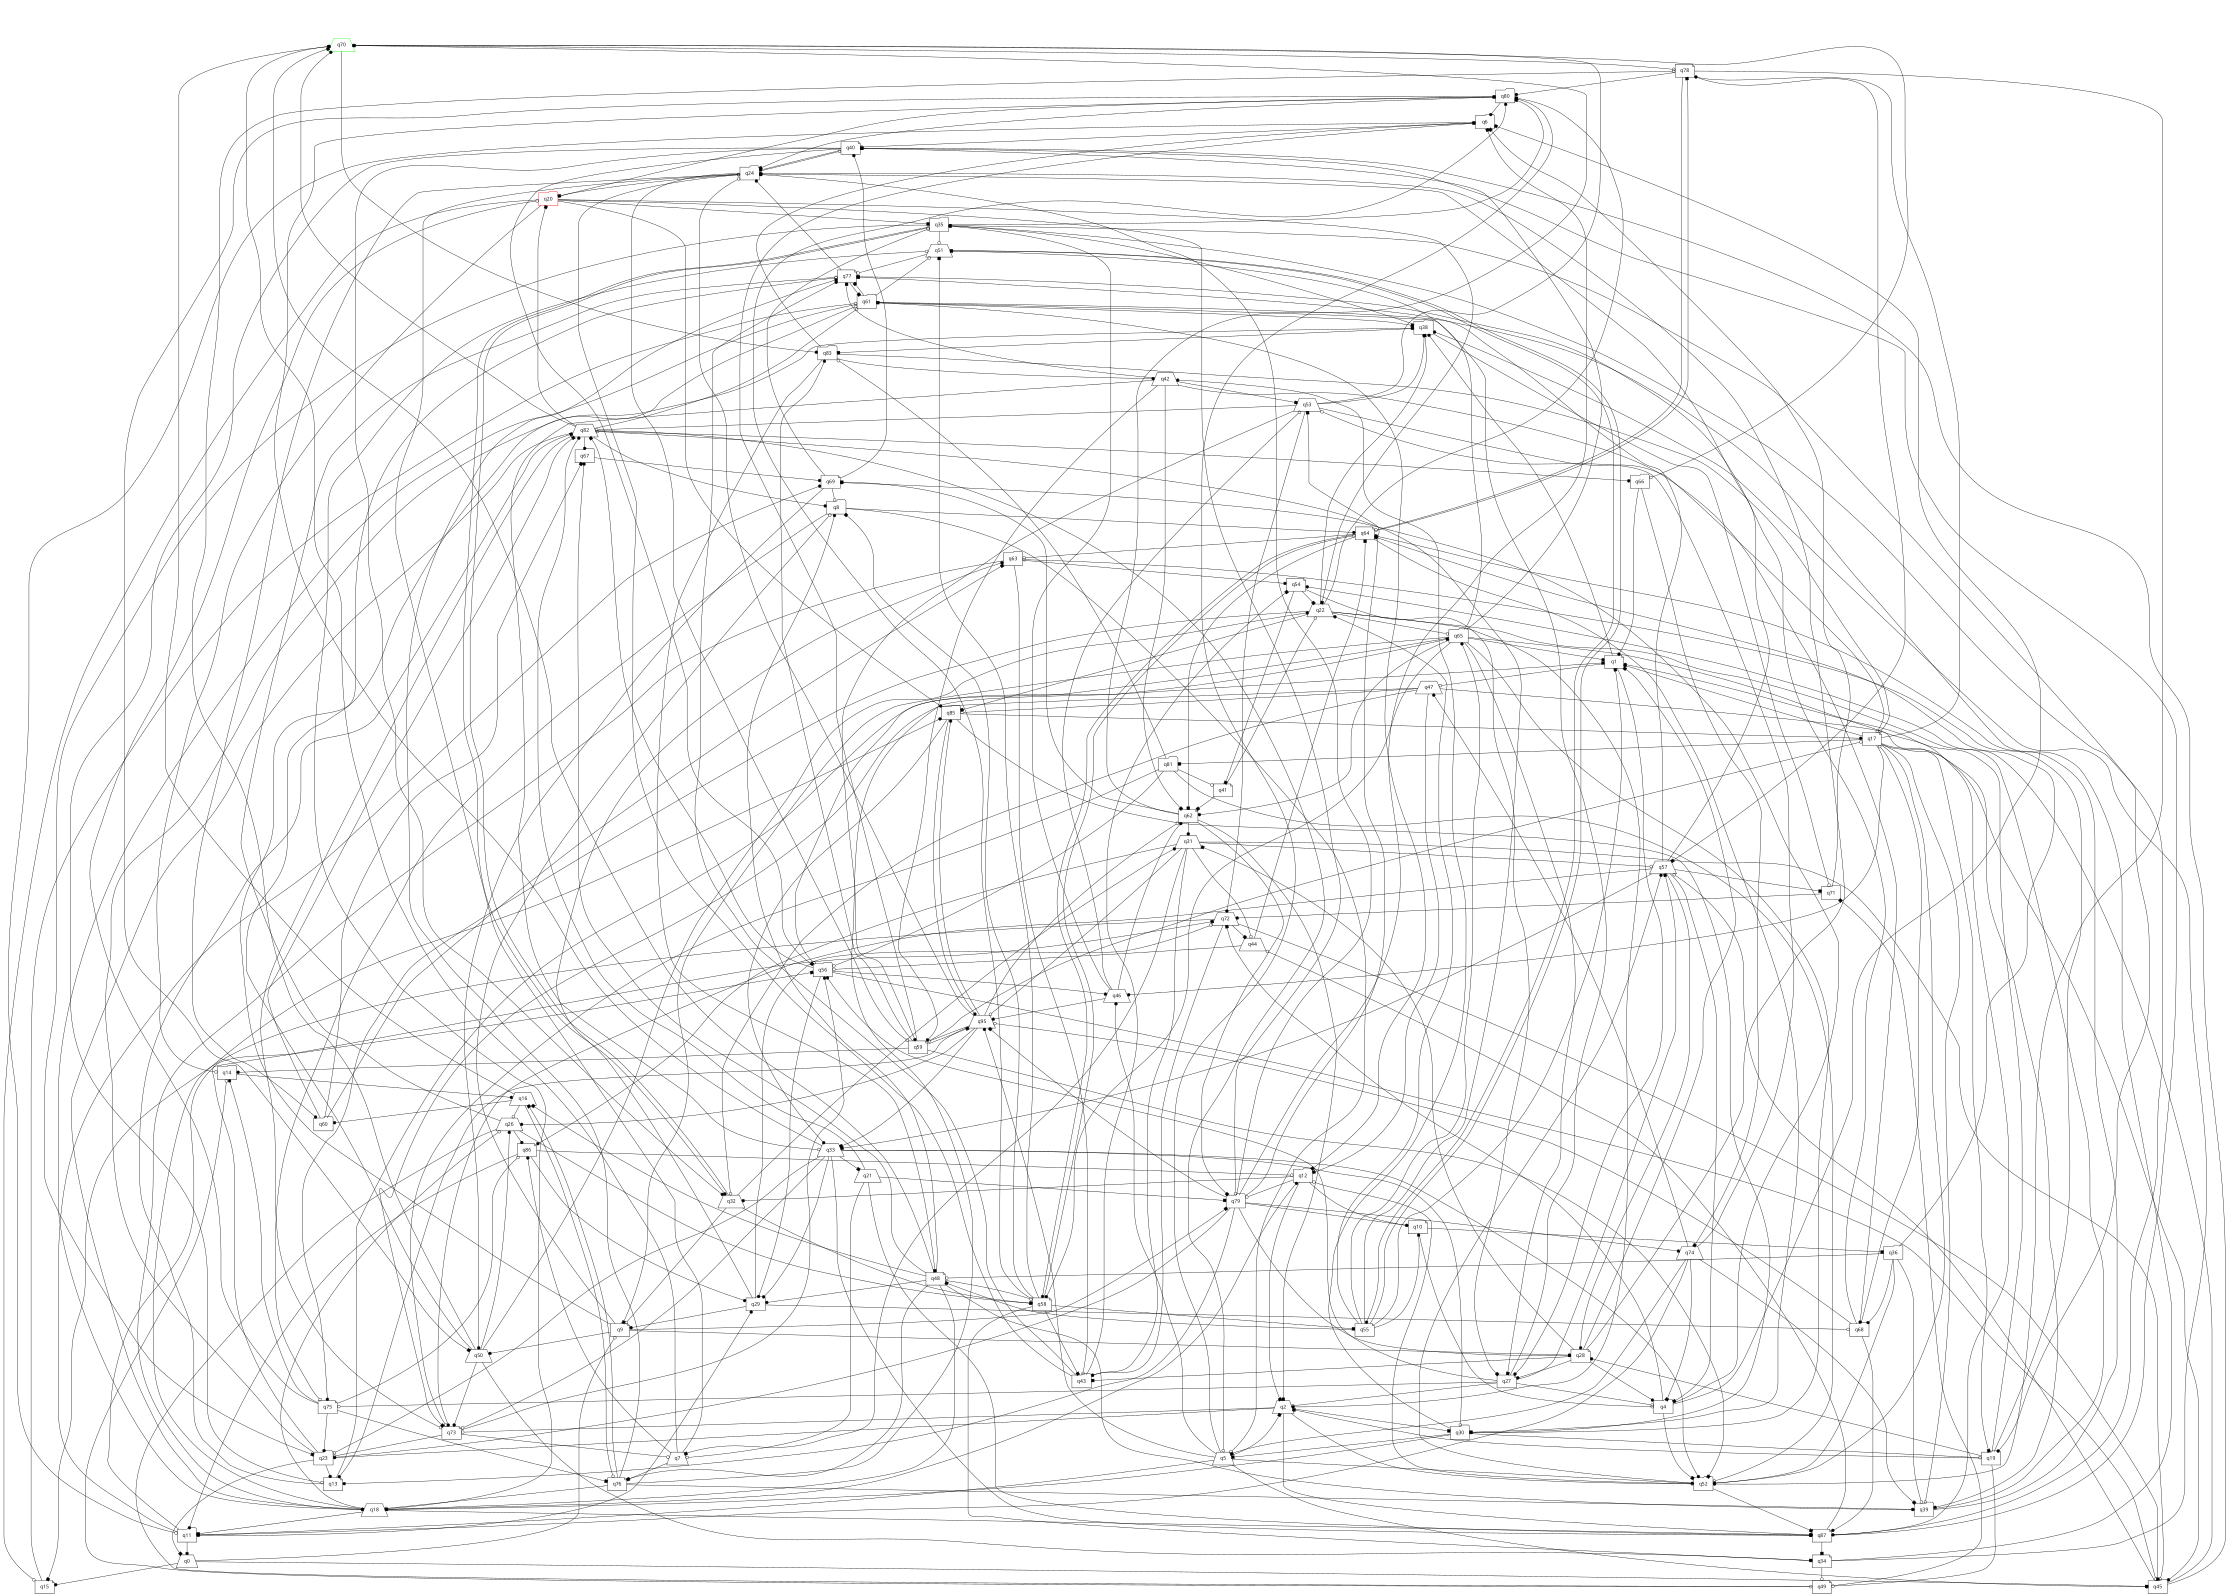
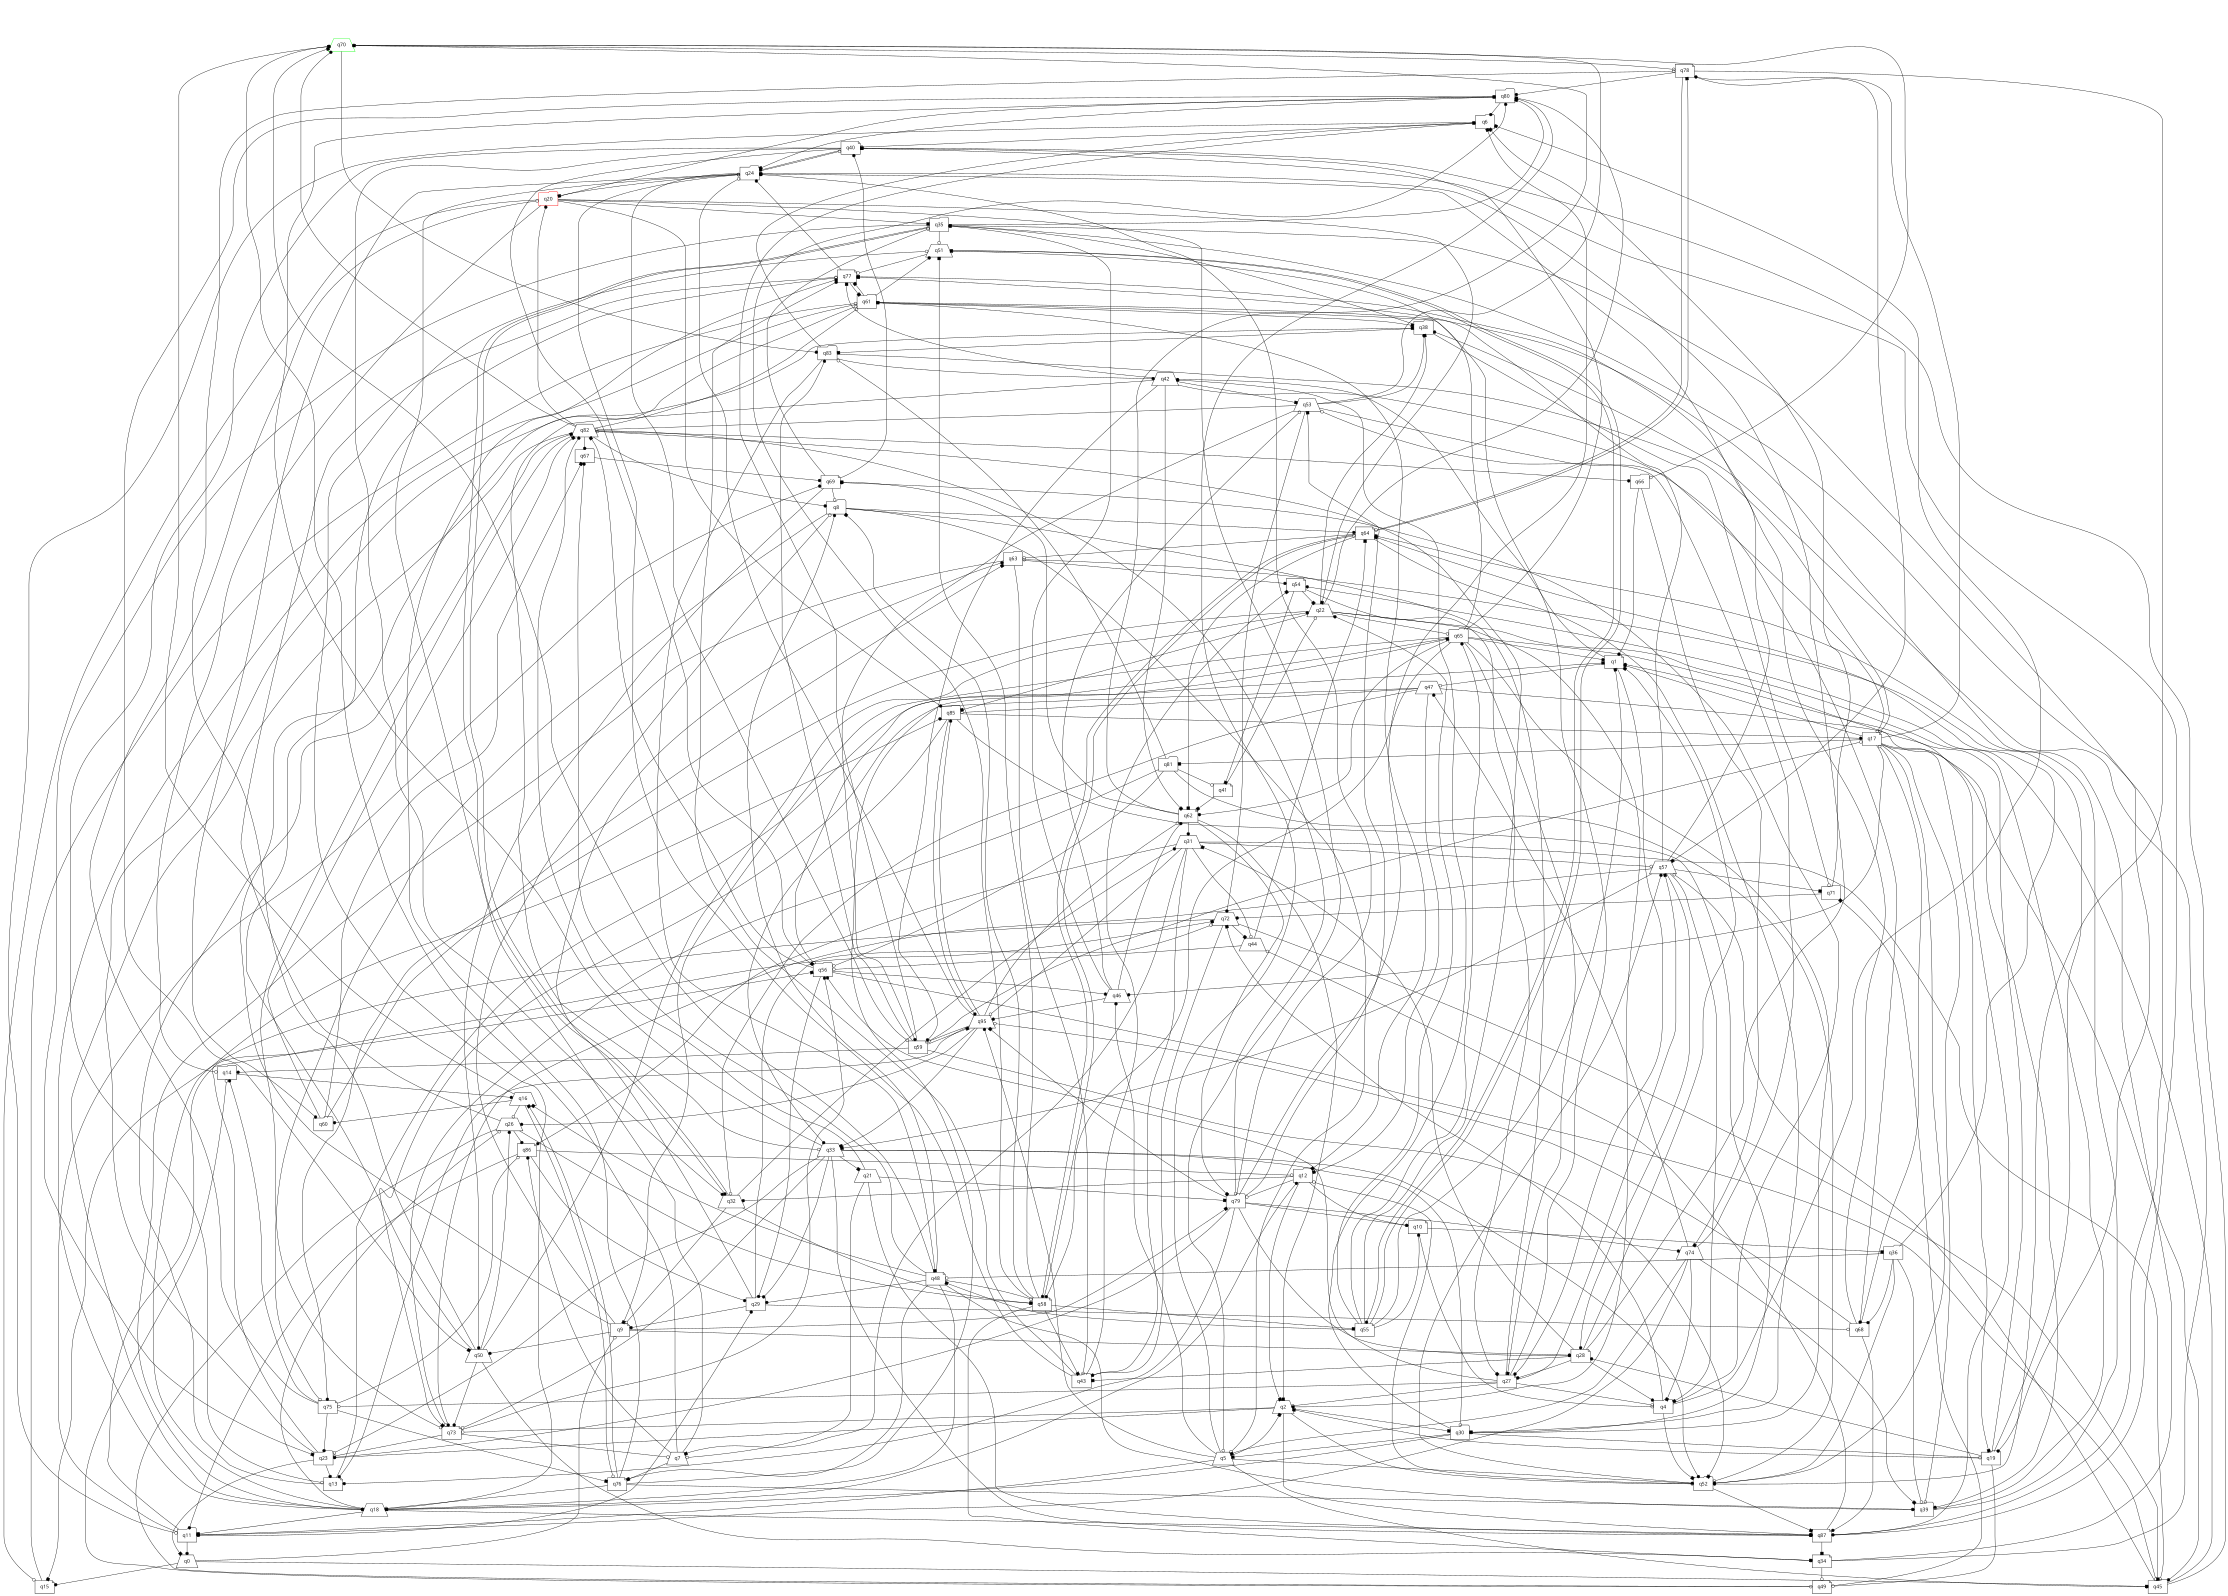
edge "q61" -> "q51": arrowhead odot -> dot
edge "q82" -> "q20": arrowhead box -> dot
edge "q1" -> "q38": now "q1" -> "q42"
edge "q8" -> "q27": added
